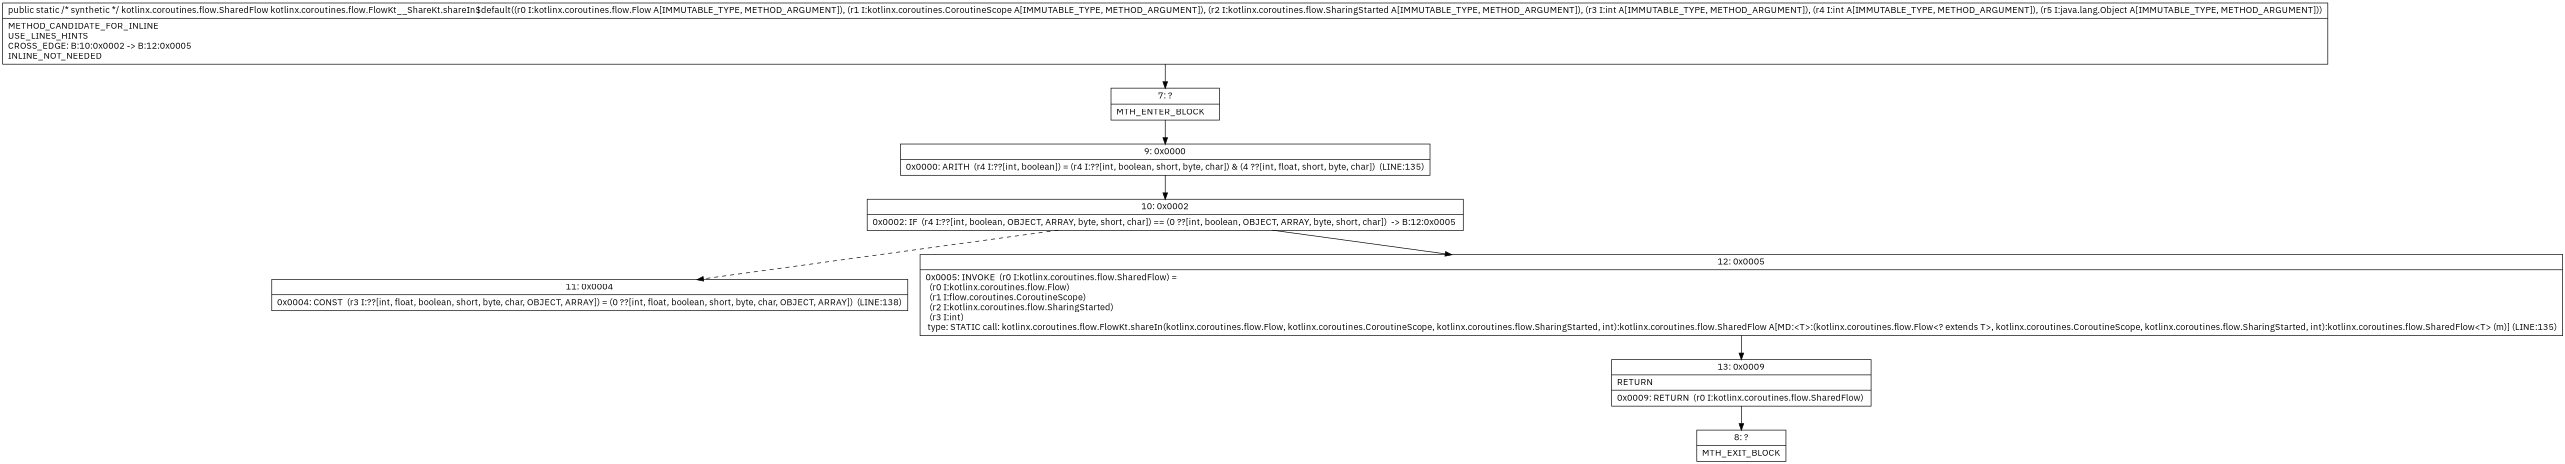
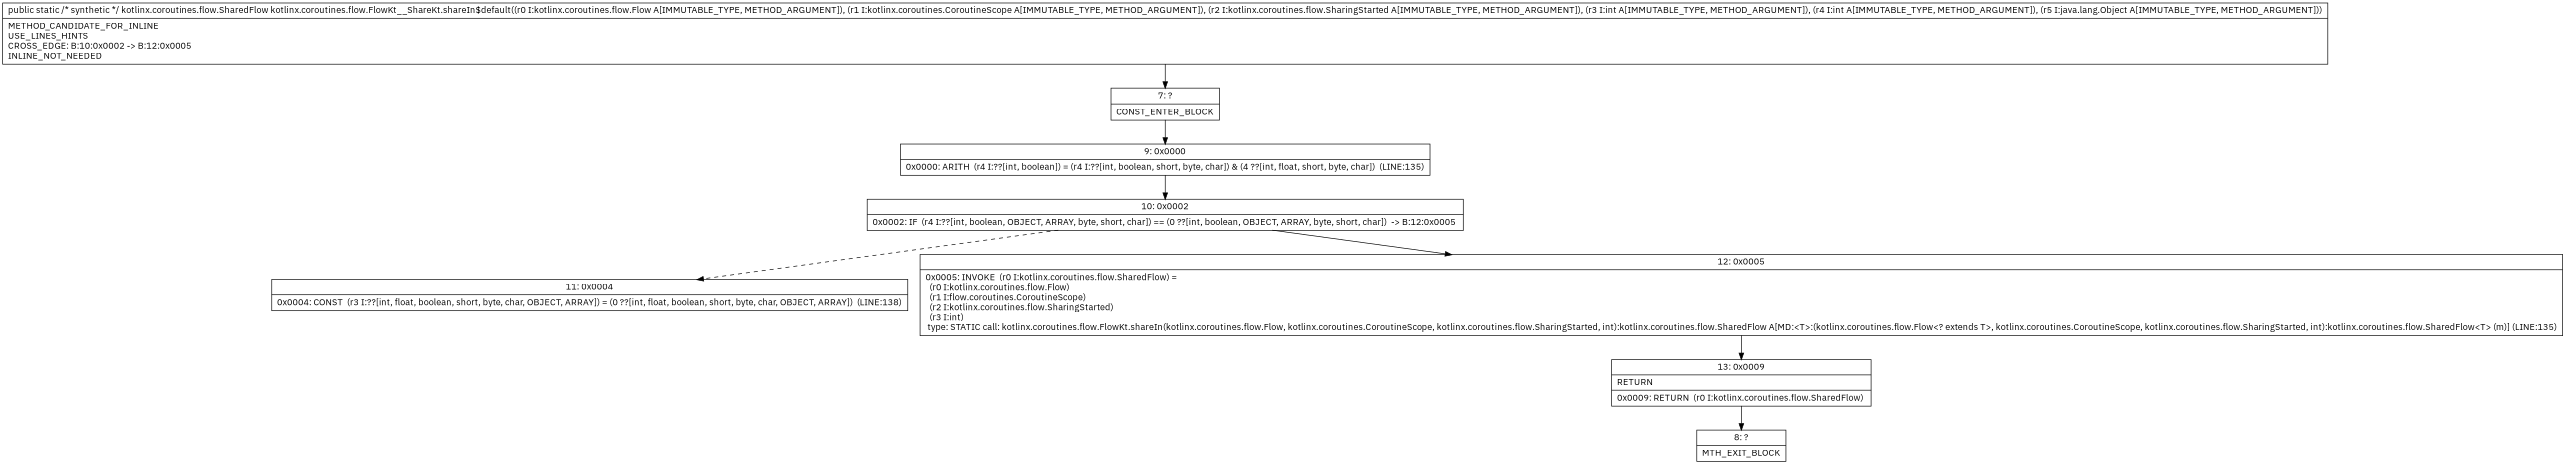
node "7: ?": text "MTH_ENTER_BLOCK" -> "CONST_ENTER_BLOCK"
